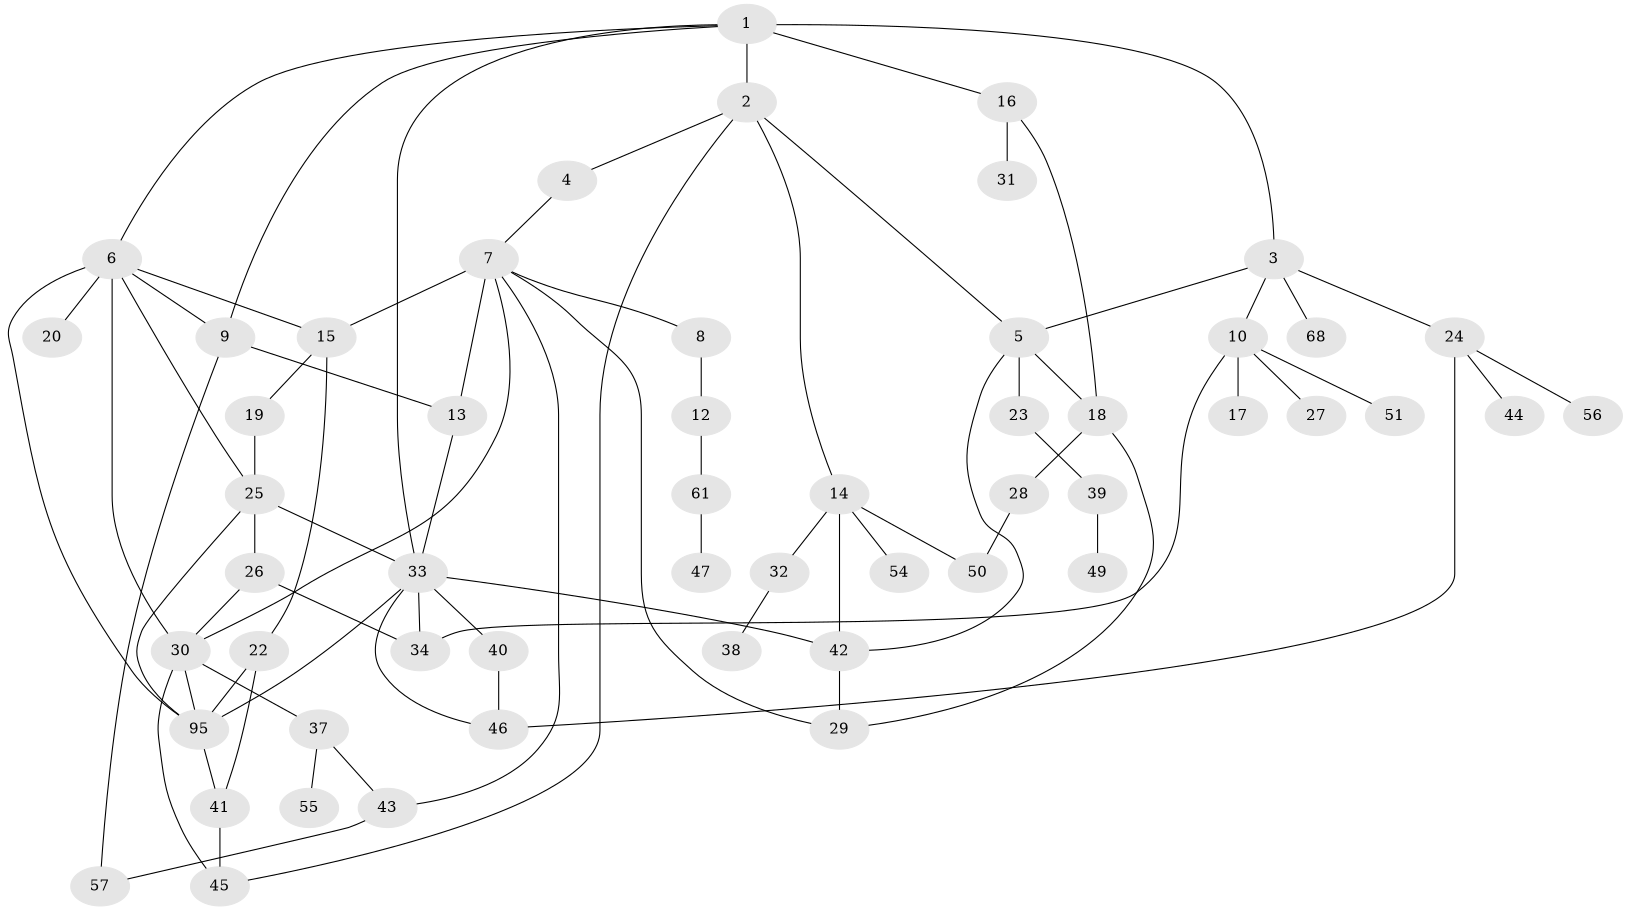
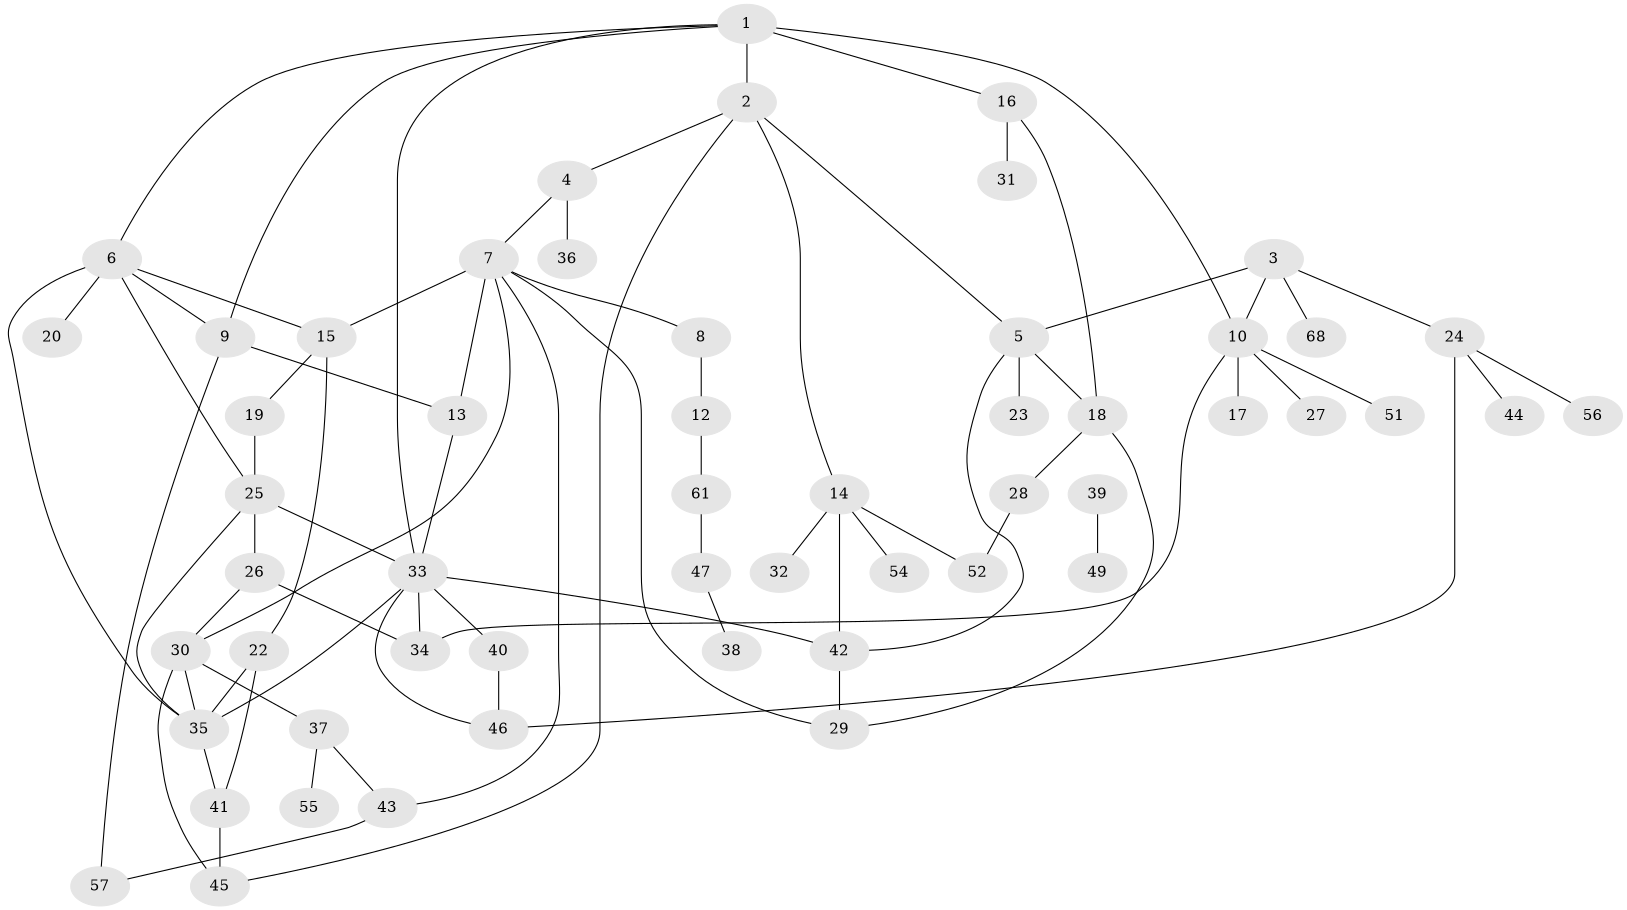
edge "1" -- "3": now "1" -- "10"
node "36": added
edge "23" -- "39": removed
edge "6" -- "30": removed
node "50": label "50" -> "52"
edge "32" -- "38": now "47" -- "38"
node "95": label "95" -> "35"
